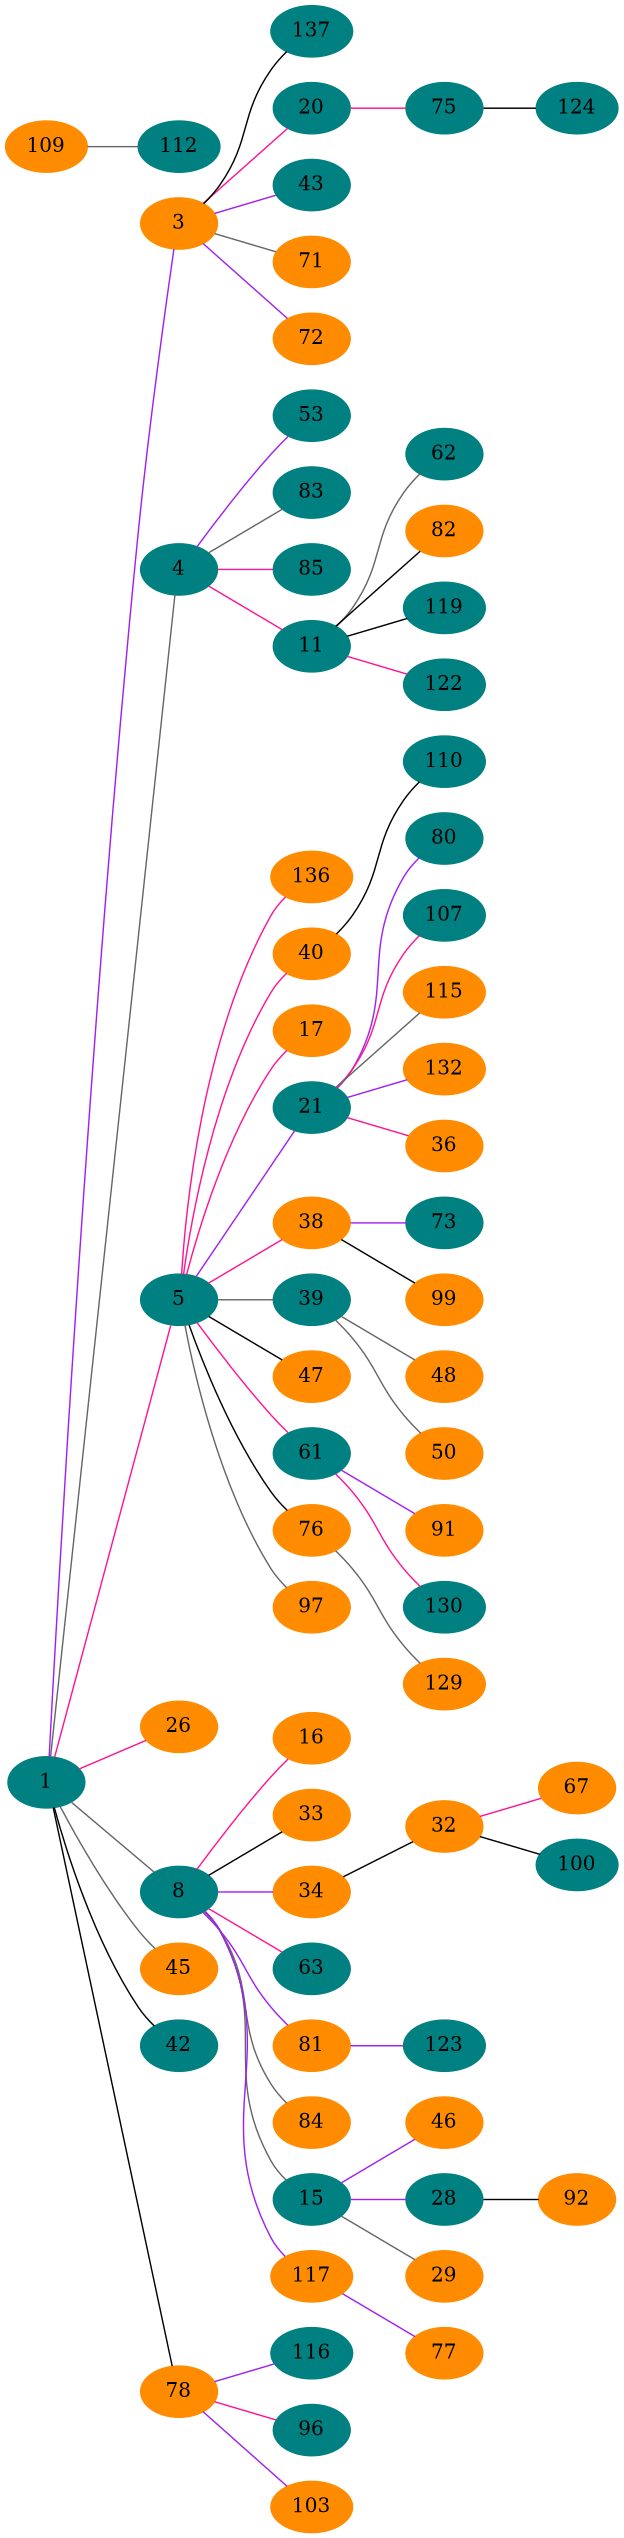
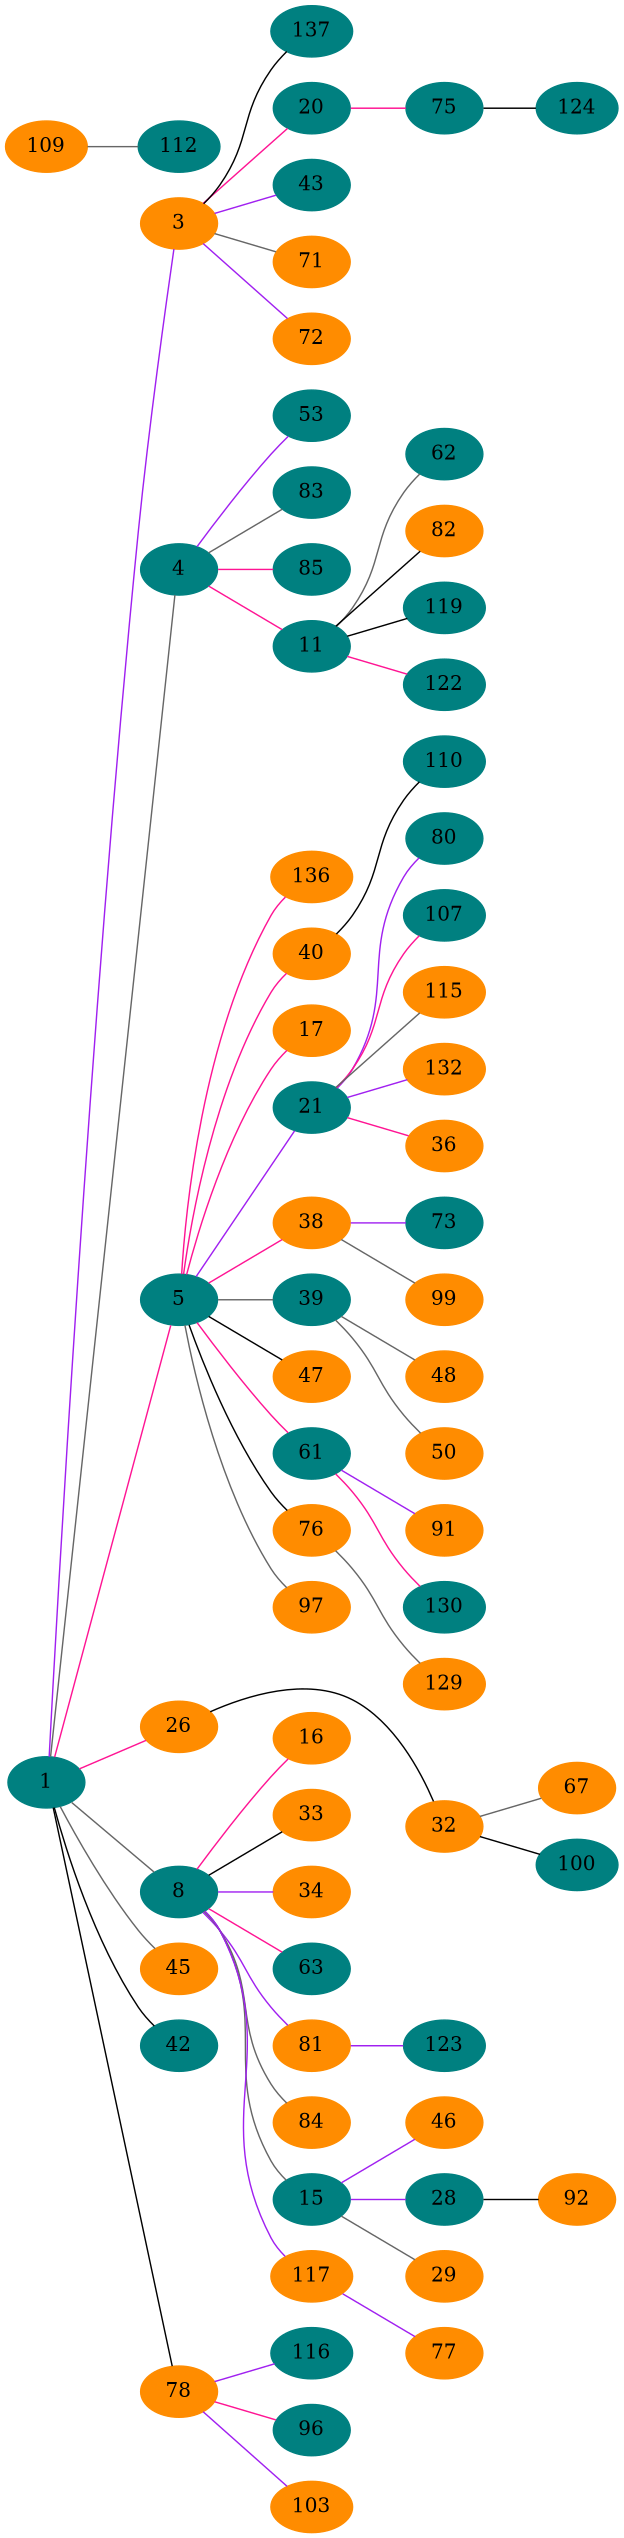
edge "38" -- "99": color black -> gray40
edge "67" -- "32": color deeppink -> gray40
edge "32" -- "34": now "32" -- "26"
